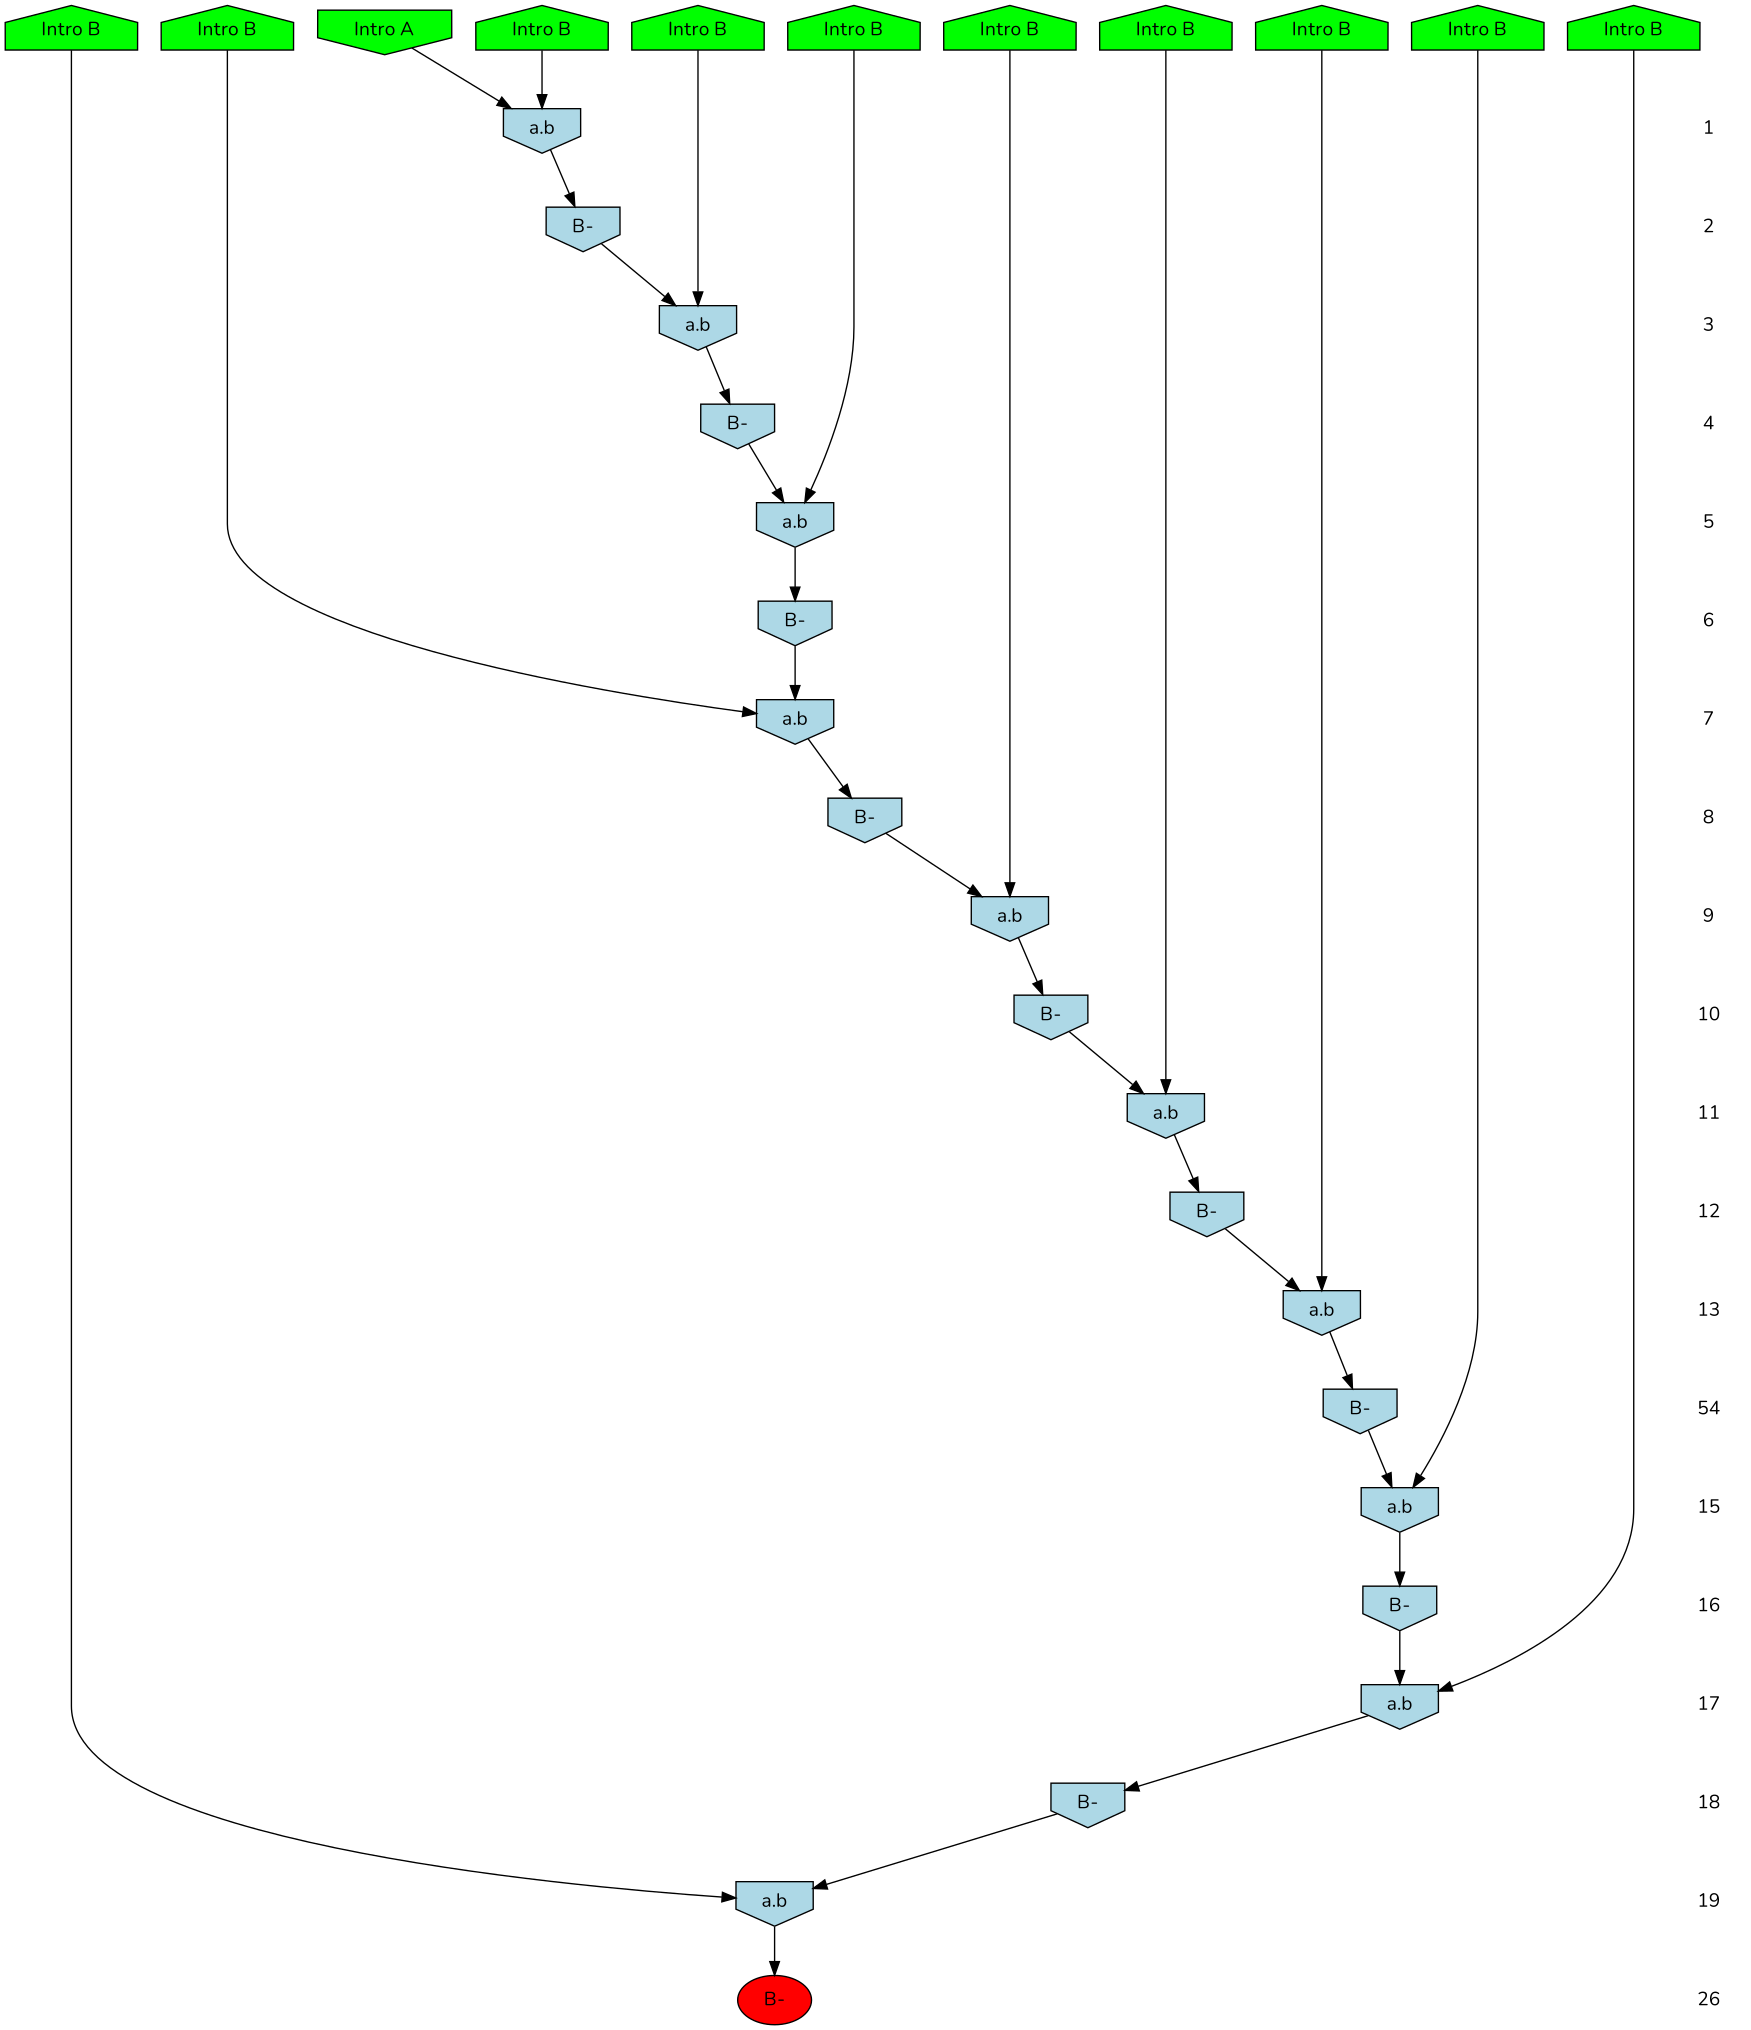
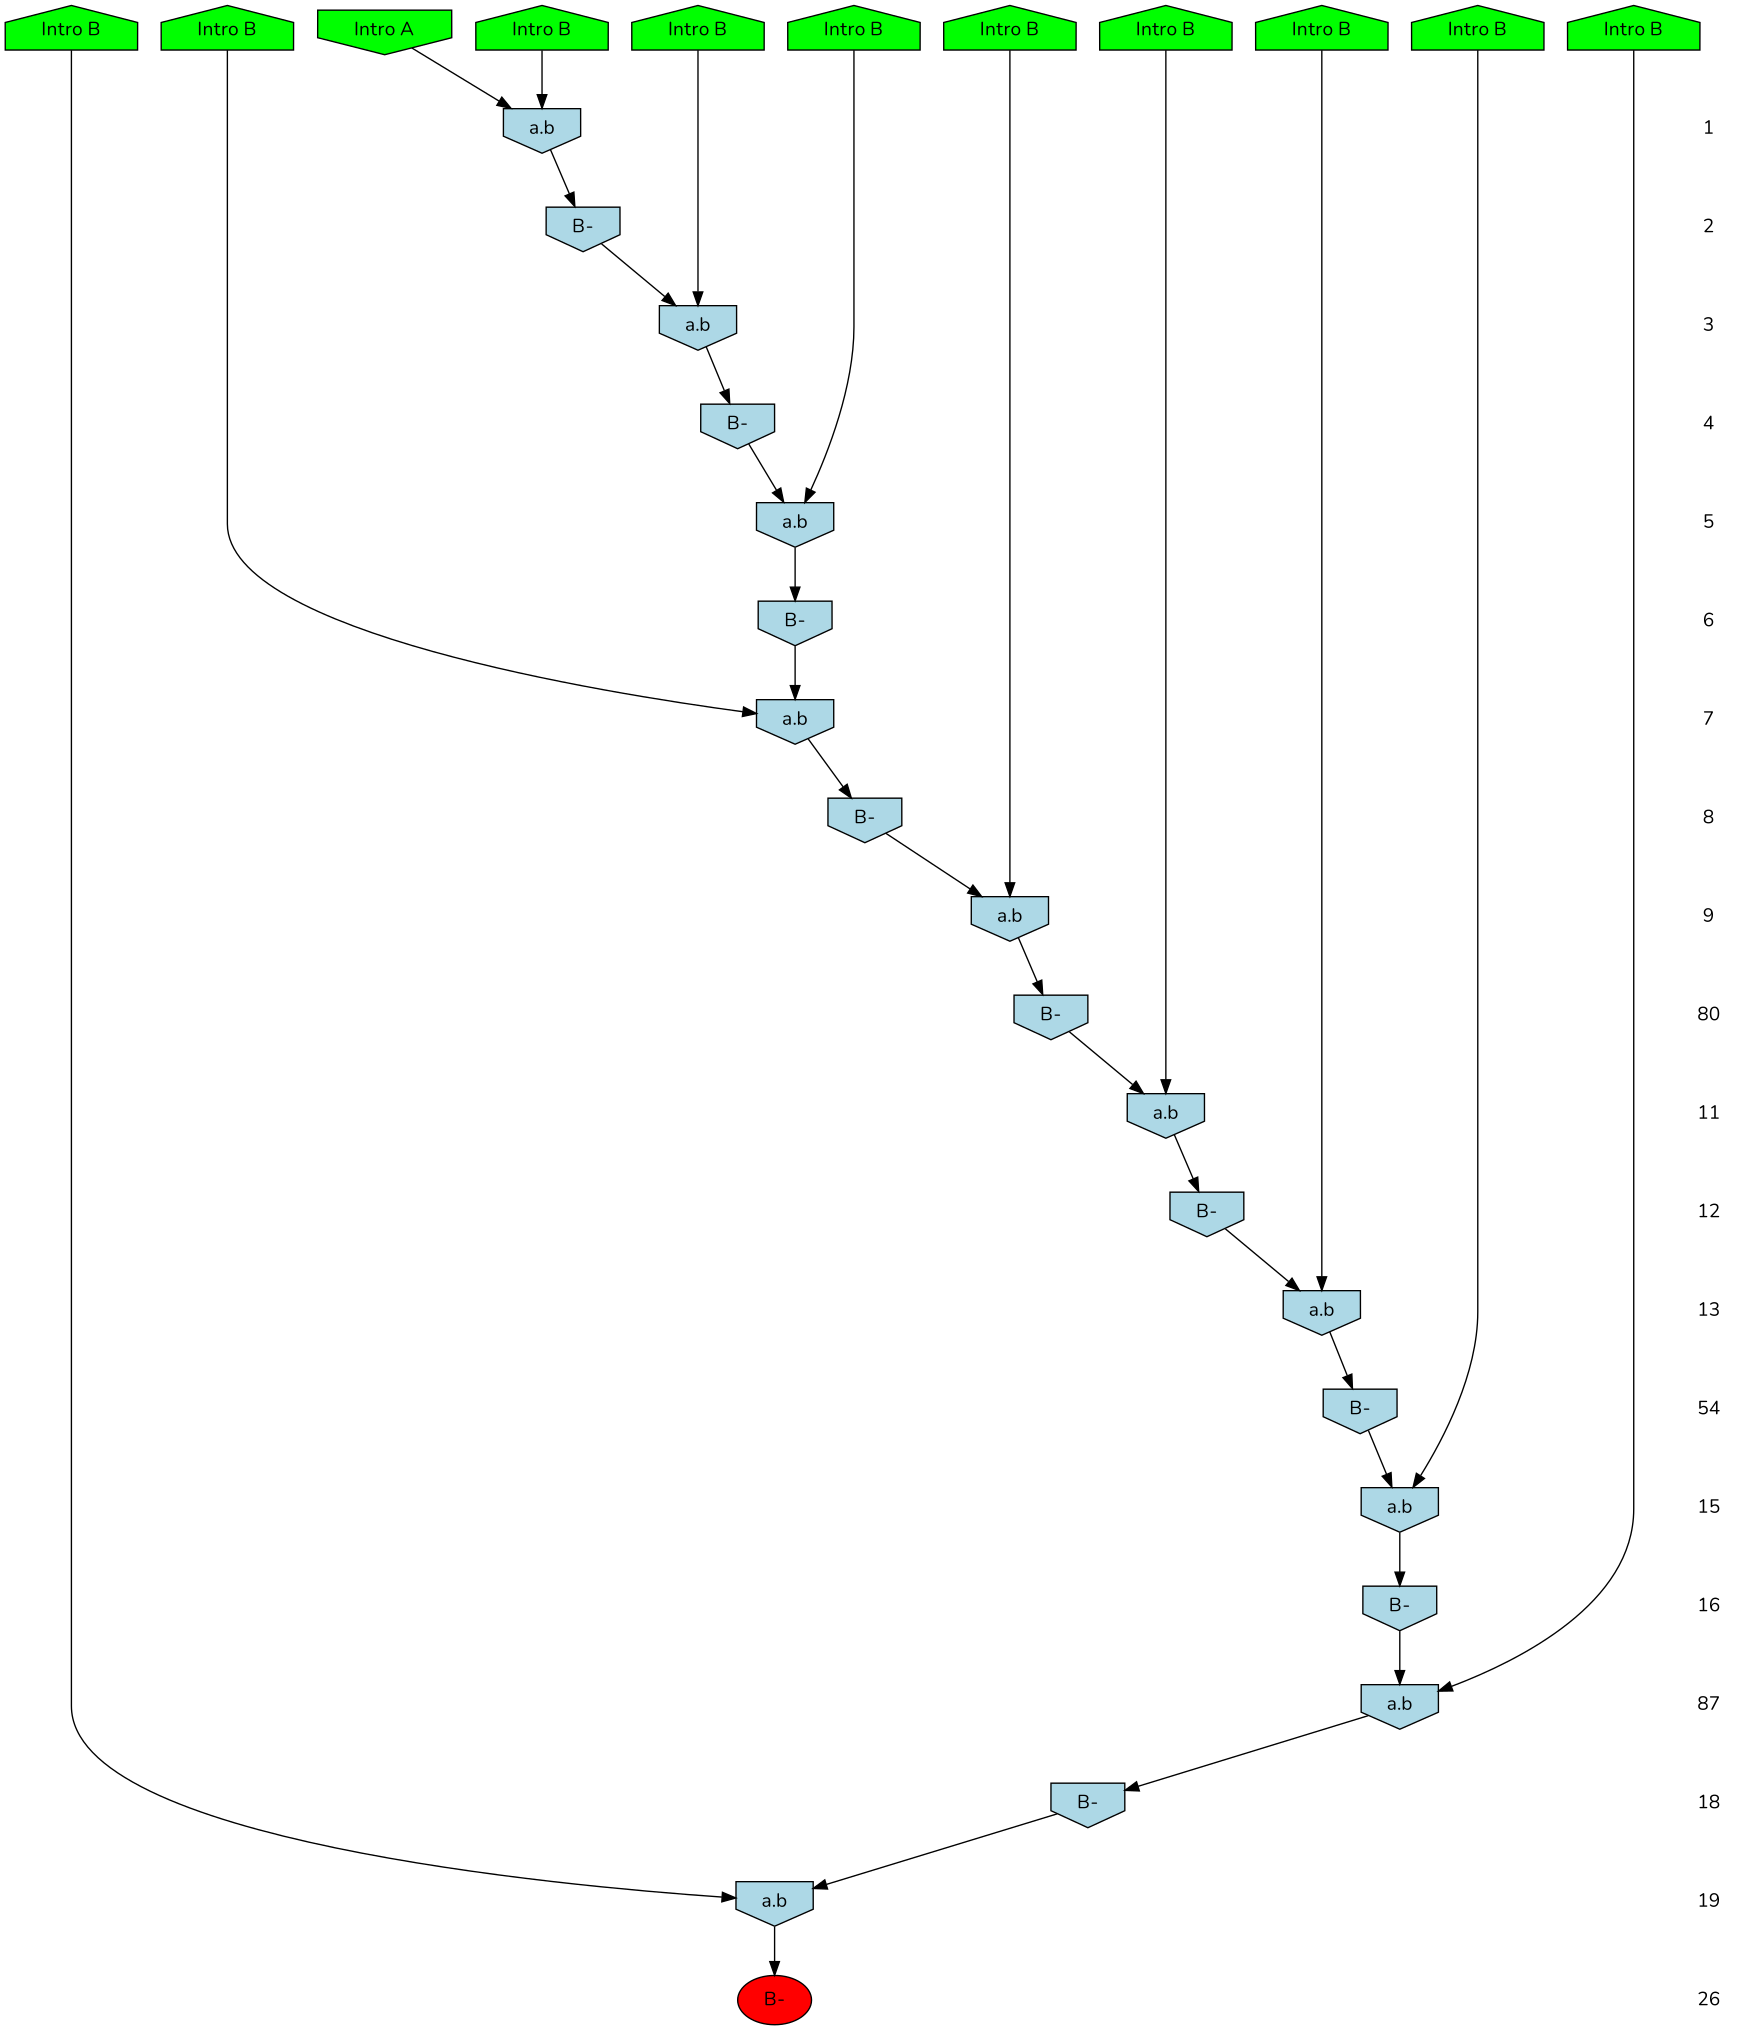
node "10": label "10" -> "80"
node "17": label "17" -> "87"
